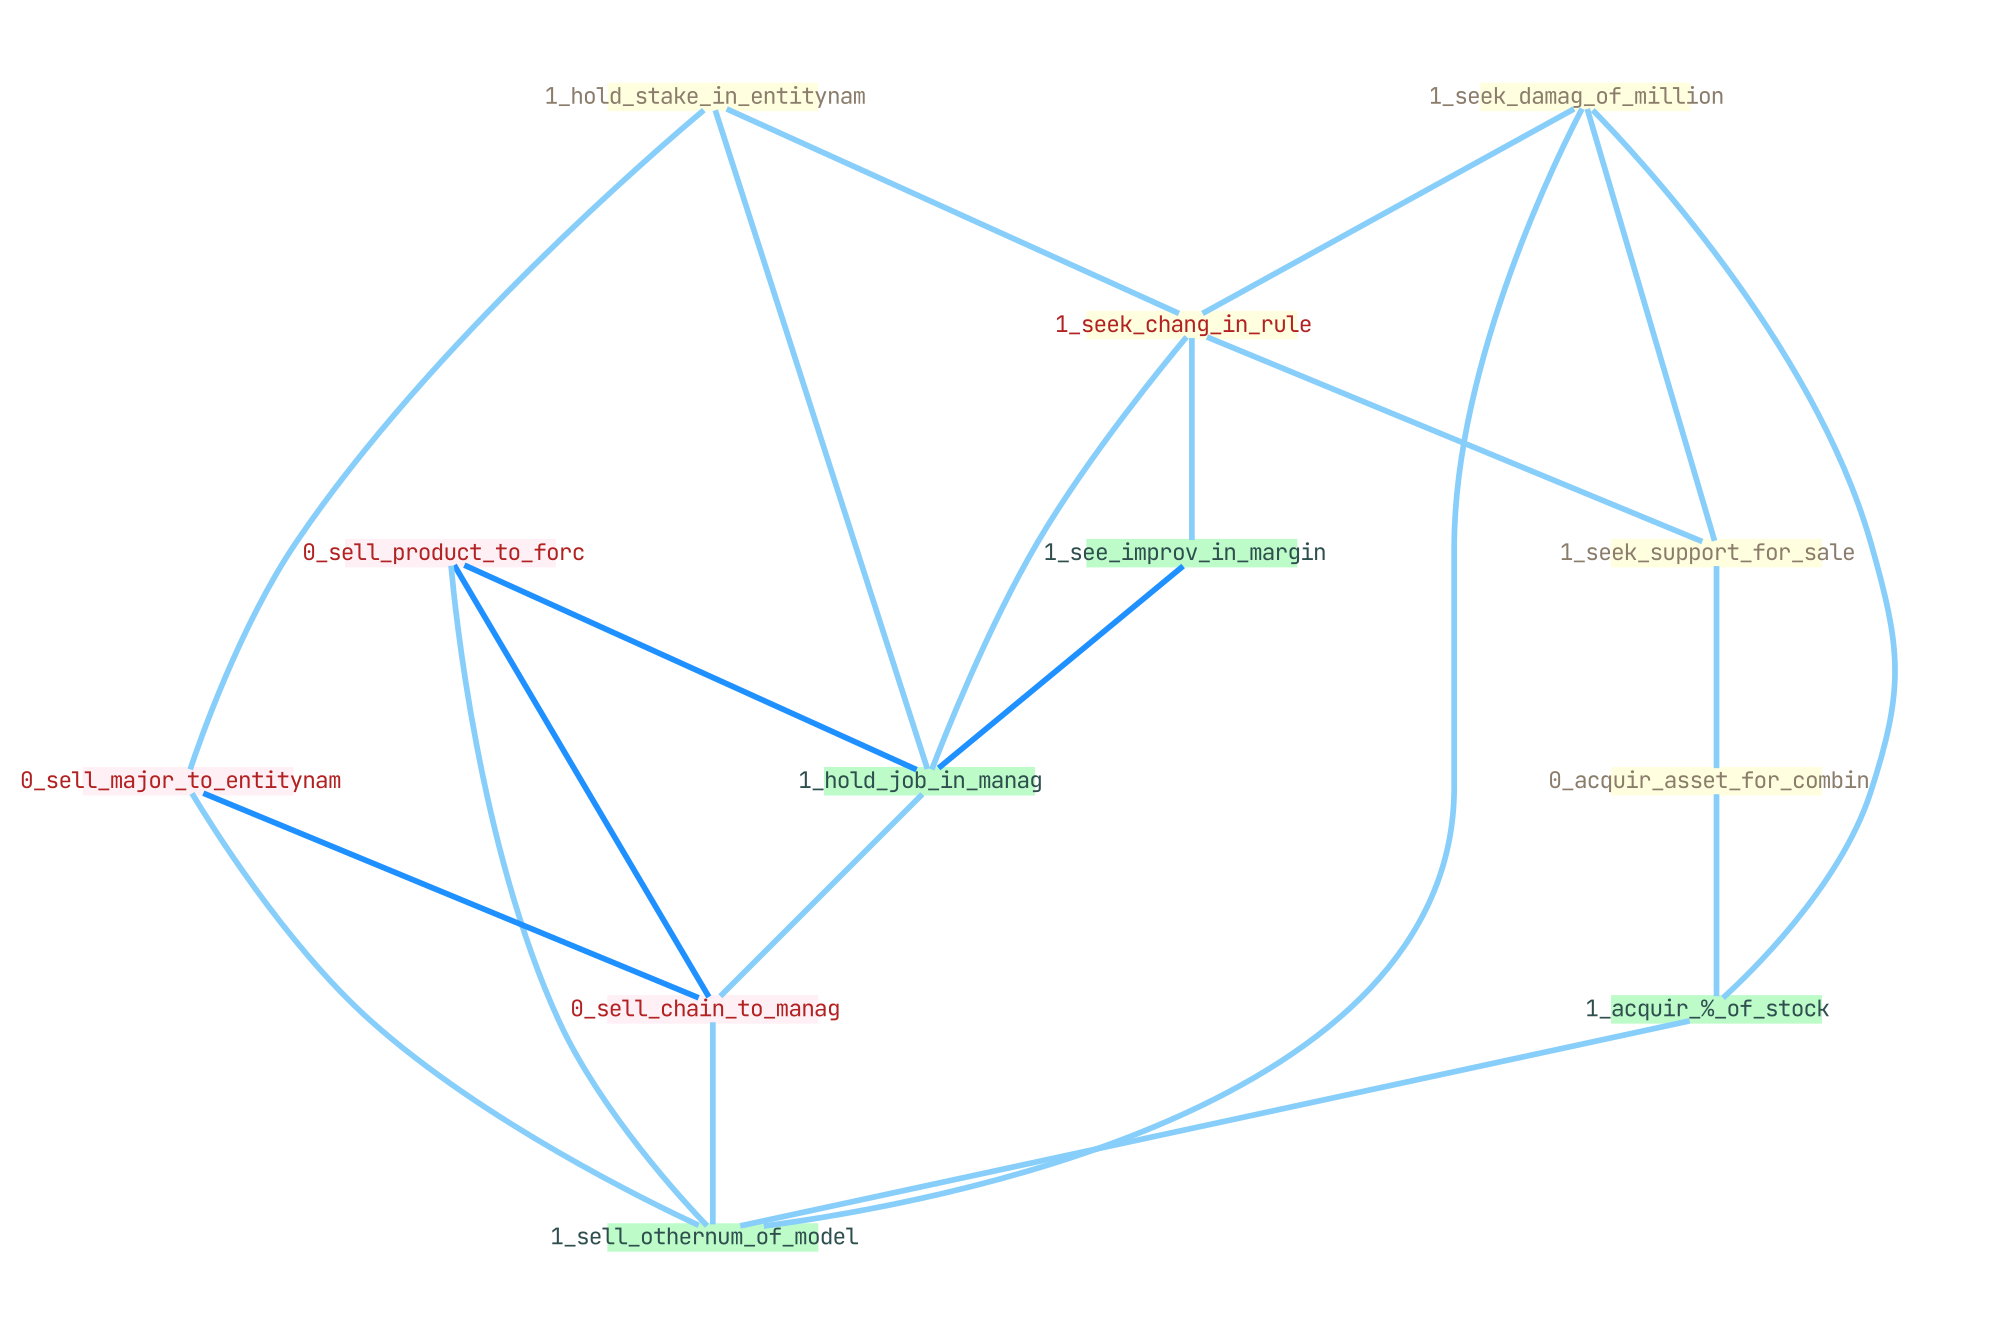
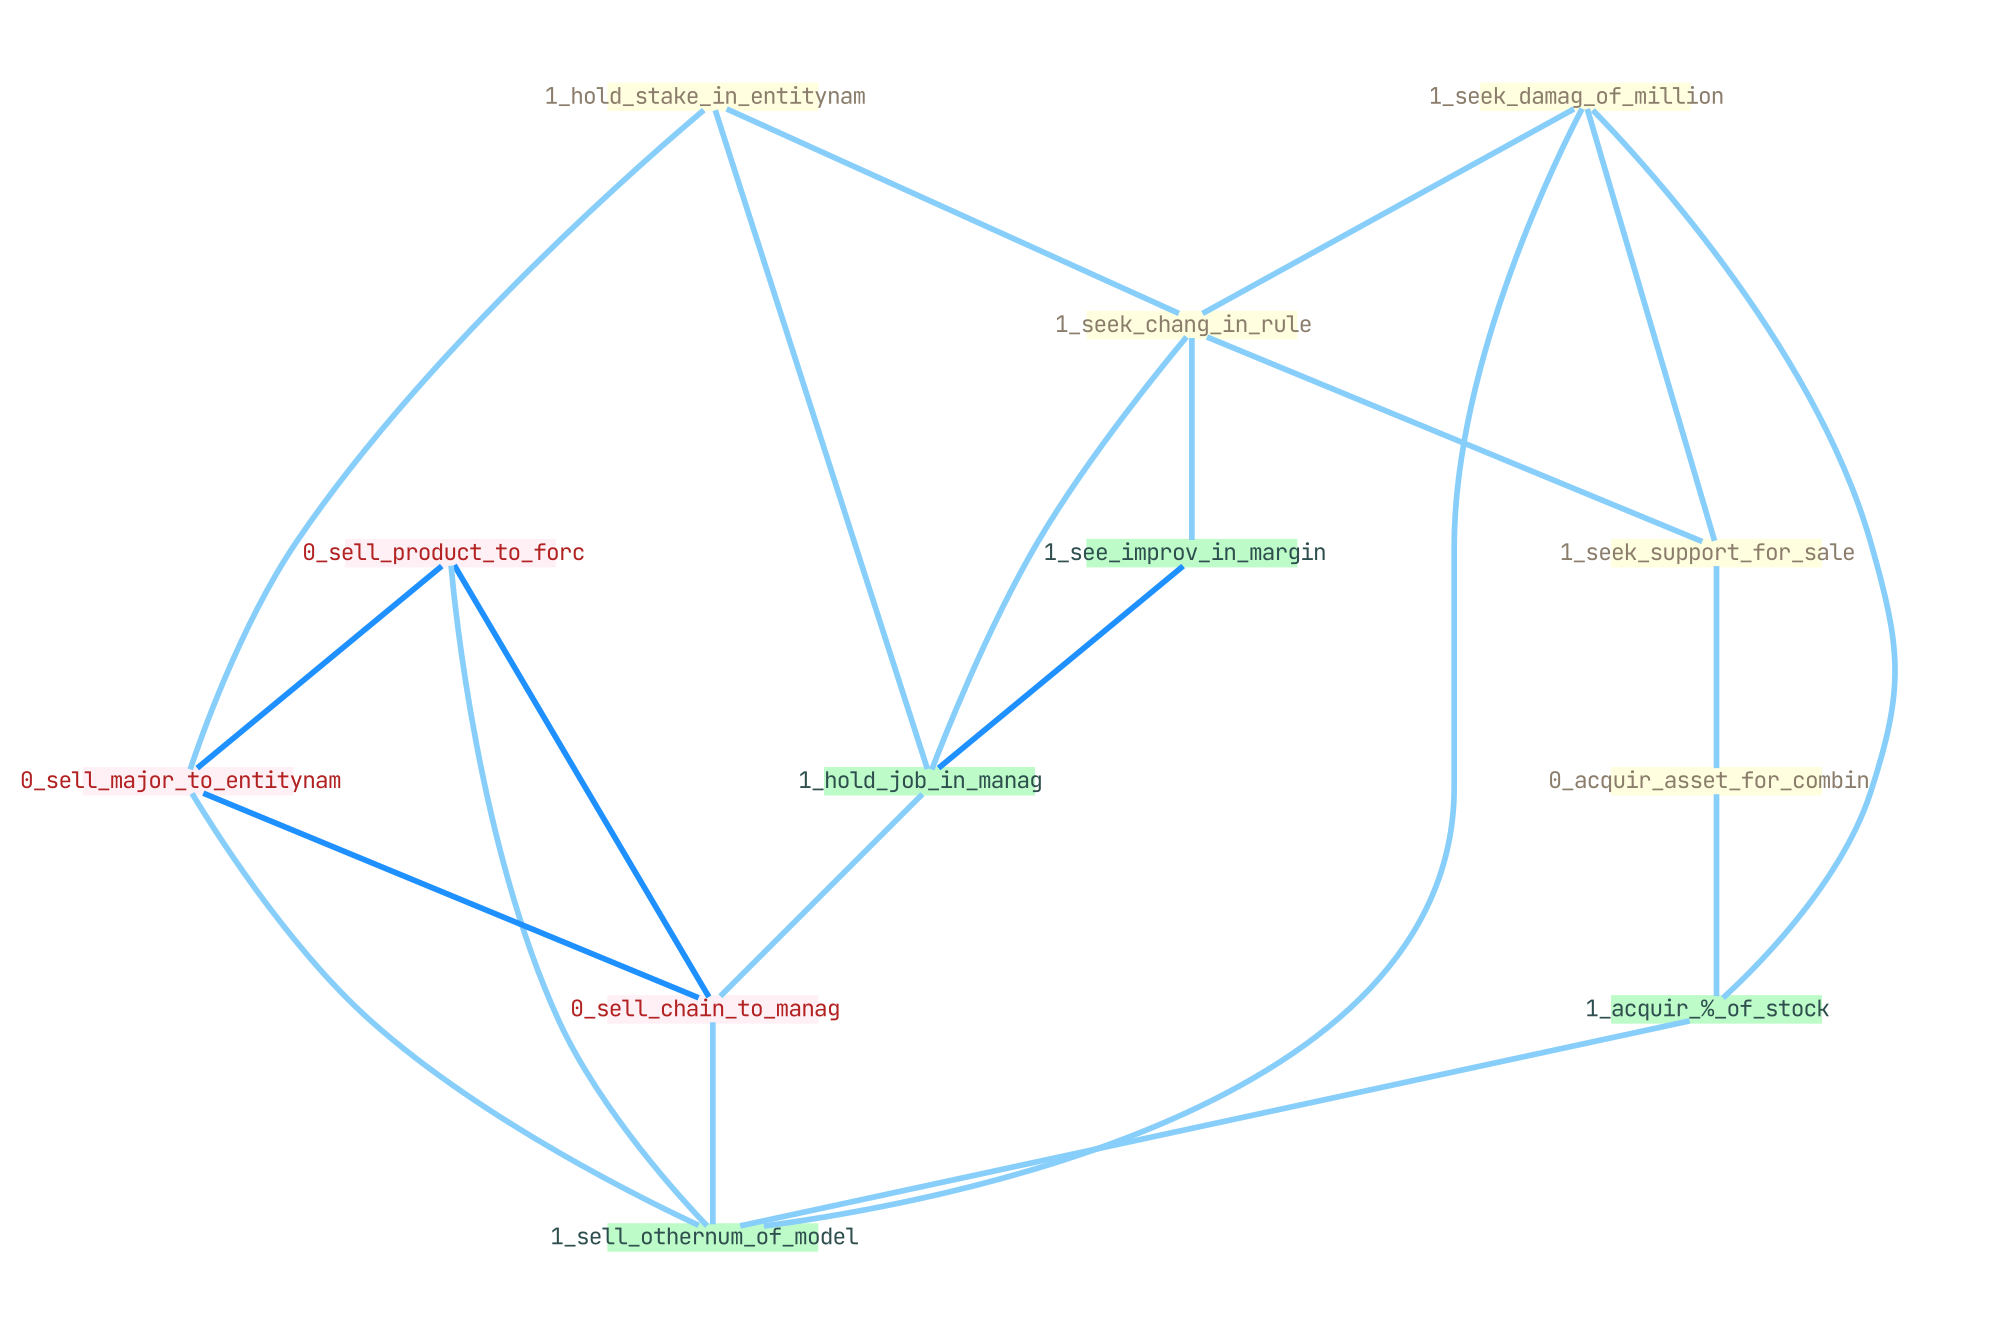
node "1_seek_chang_in_rule": fontcolor #b22222 -> #8b7d6b
edge "0_sell_product_to_forc" -- "1_hold_job_in_manag": now "0_sell_product_to_forc" -- "0_sell_major_to_entitynam"
